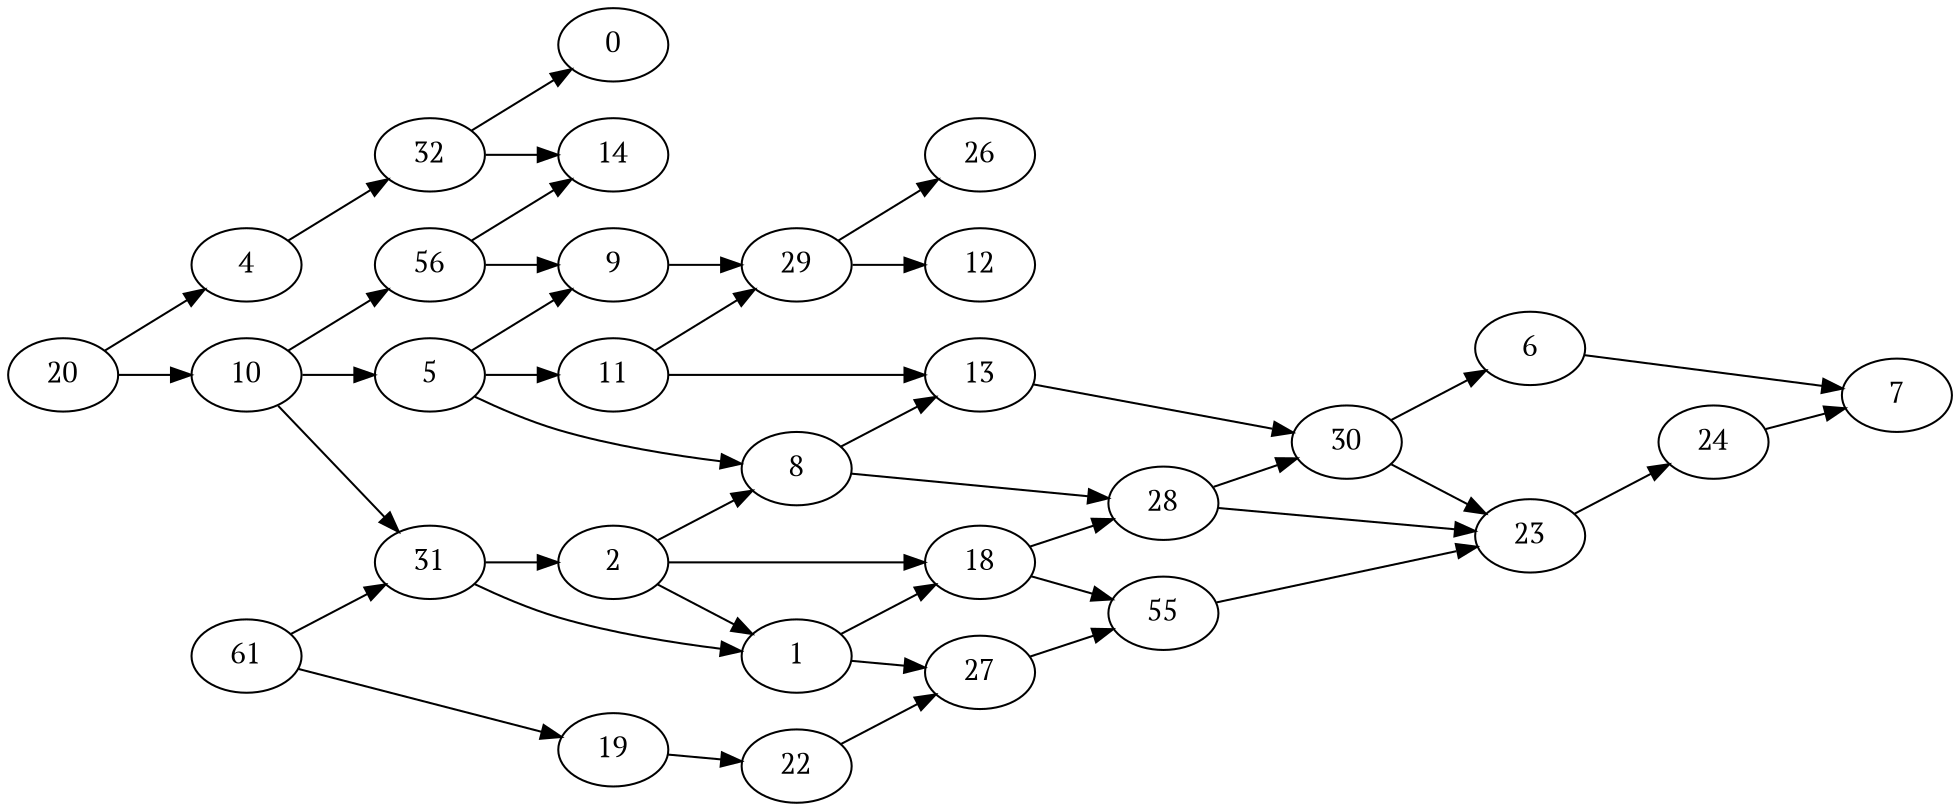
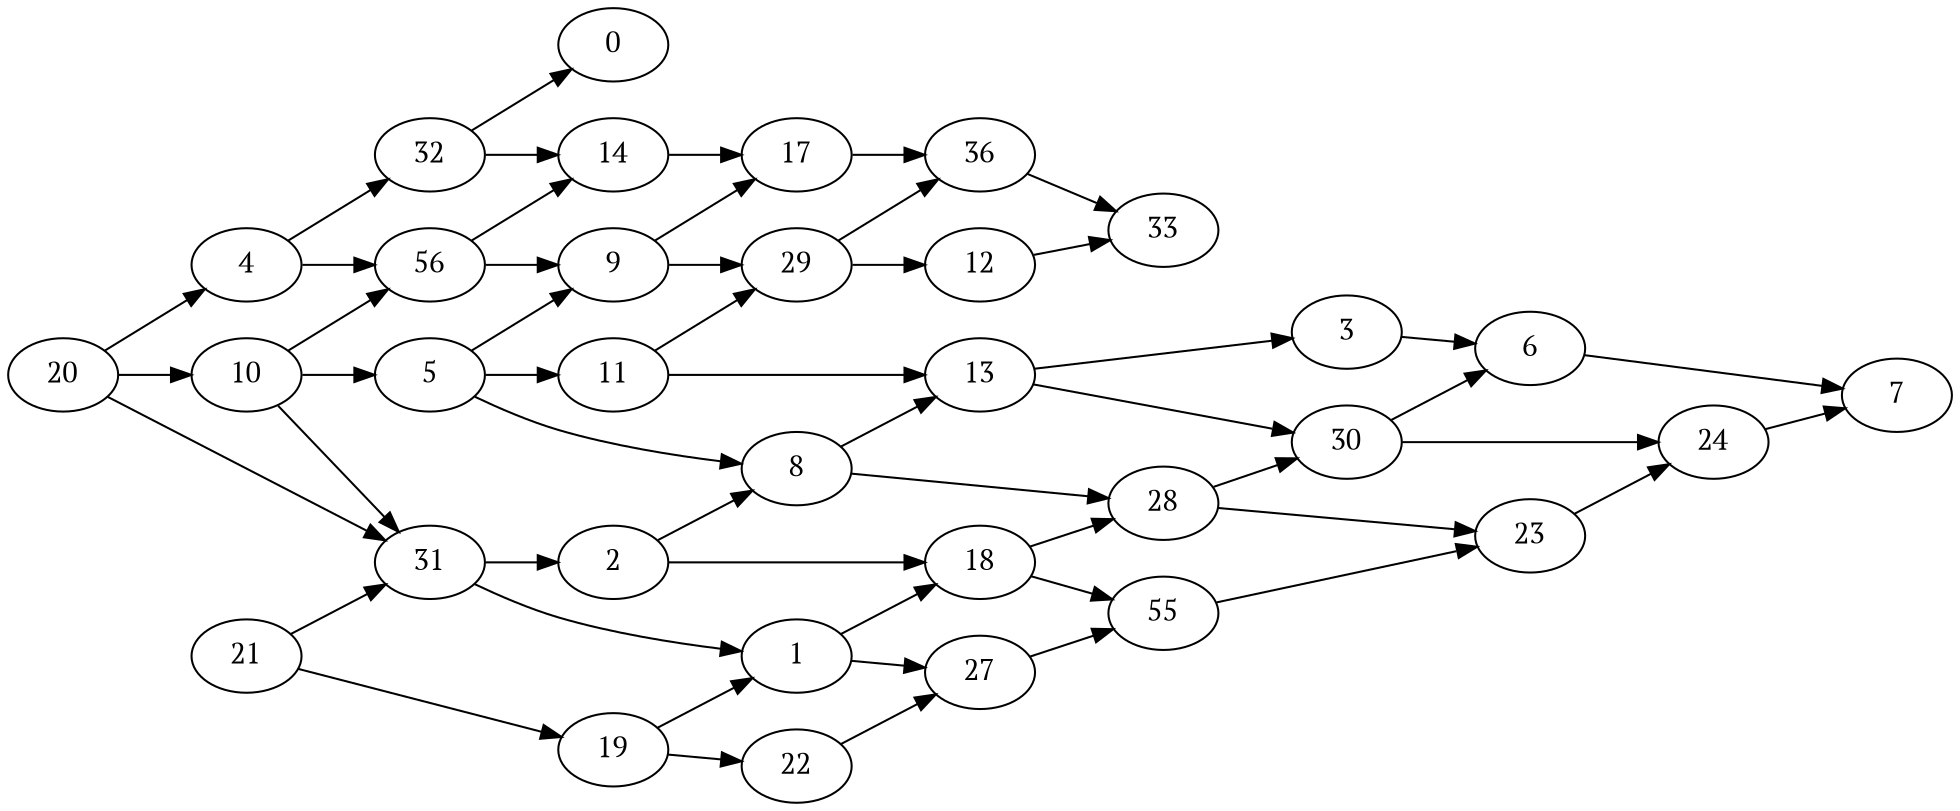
node "17": added
node "26": label "26" -> "36"
node "33": added
edge "4" -> "56": added
node "3": added
edge "20" -> "31": added
edge "30" -> "23": now "30" -> "24"
edge "2" -> "1": now "19" -> "1"
node "61": label "61" -> "21"
